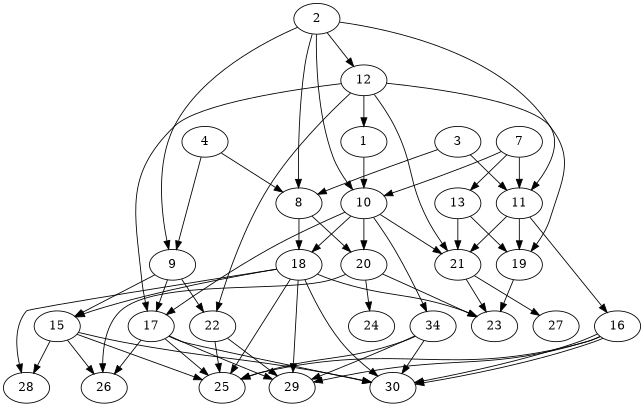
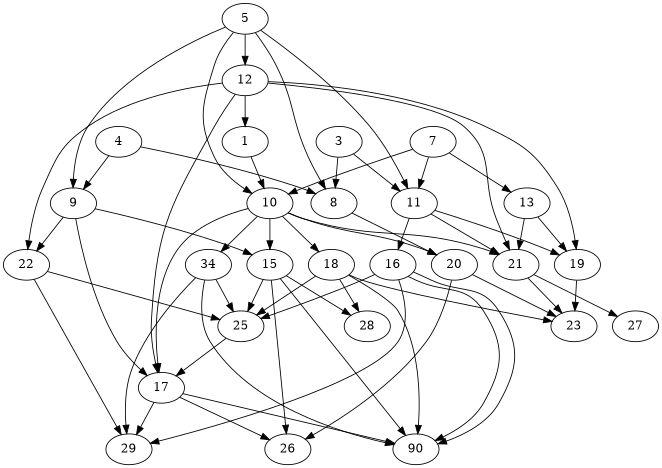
node "2": label "2" -> "5"
edge "8" -> "18": removed
edge "18" -> "15": now "10" -> "15"
edge "18" -> "29": removed
node "24": removed
edge "17" -> "25": reversed
node "30": label "30" -> "90"
